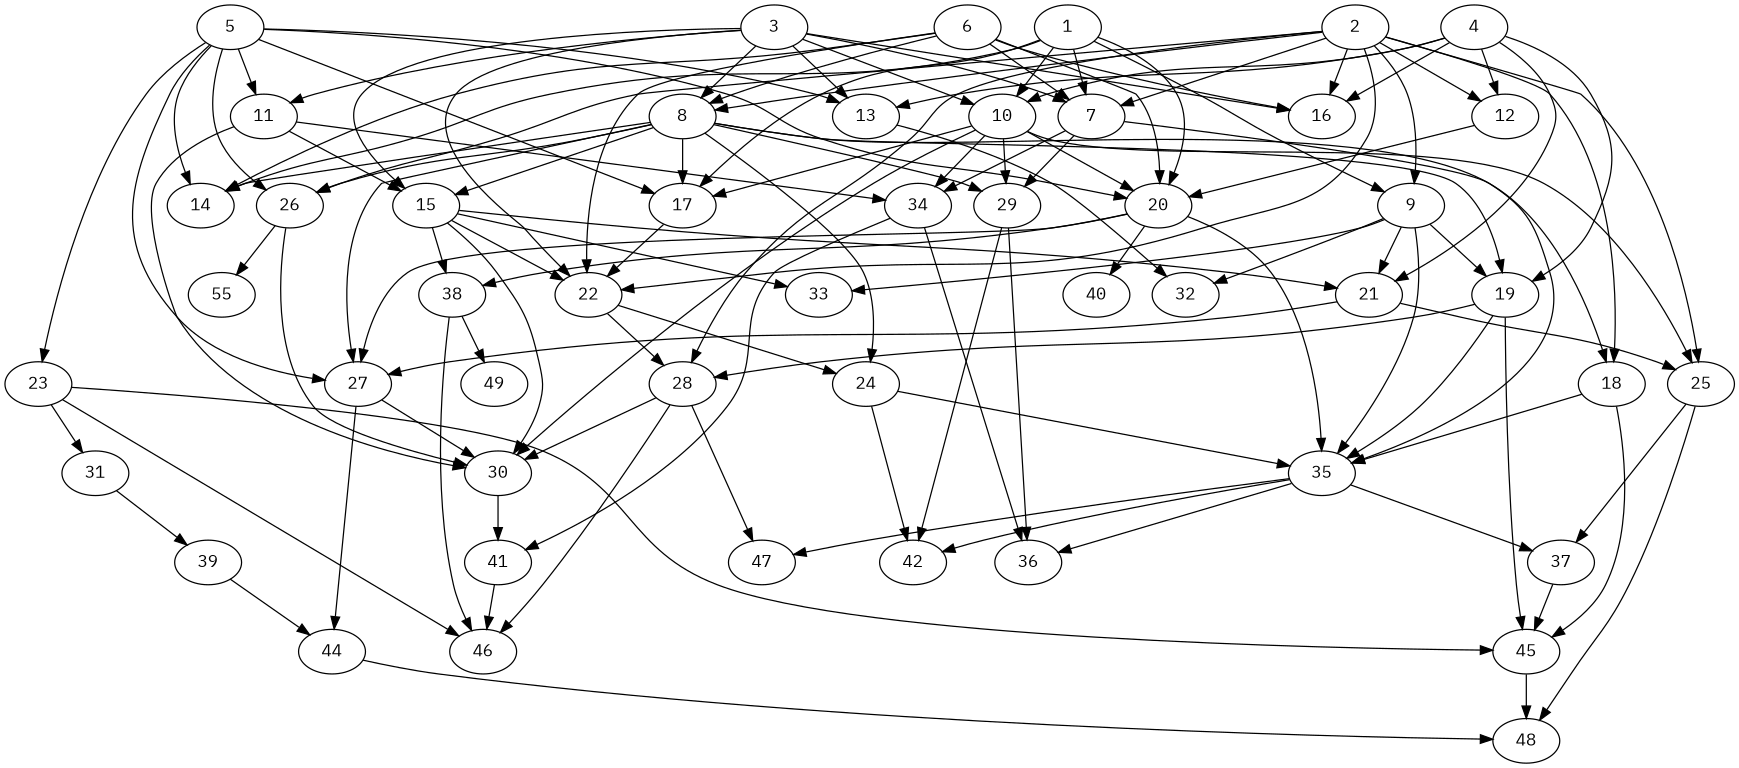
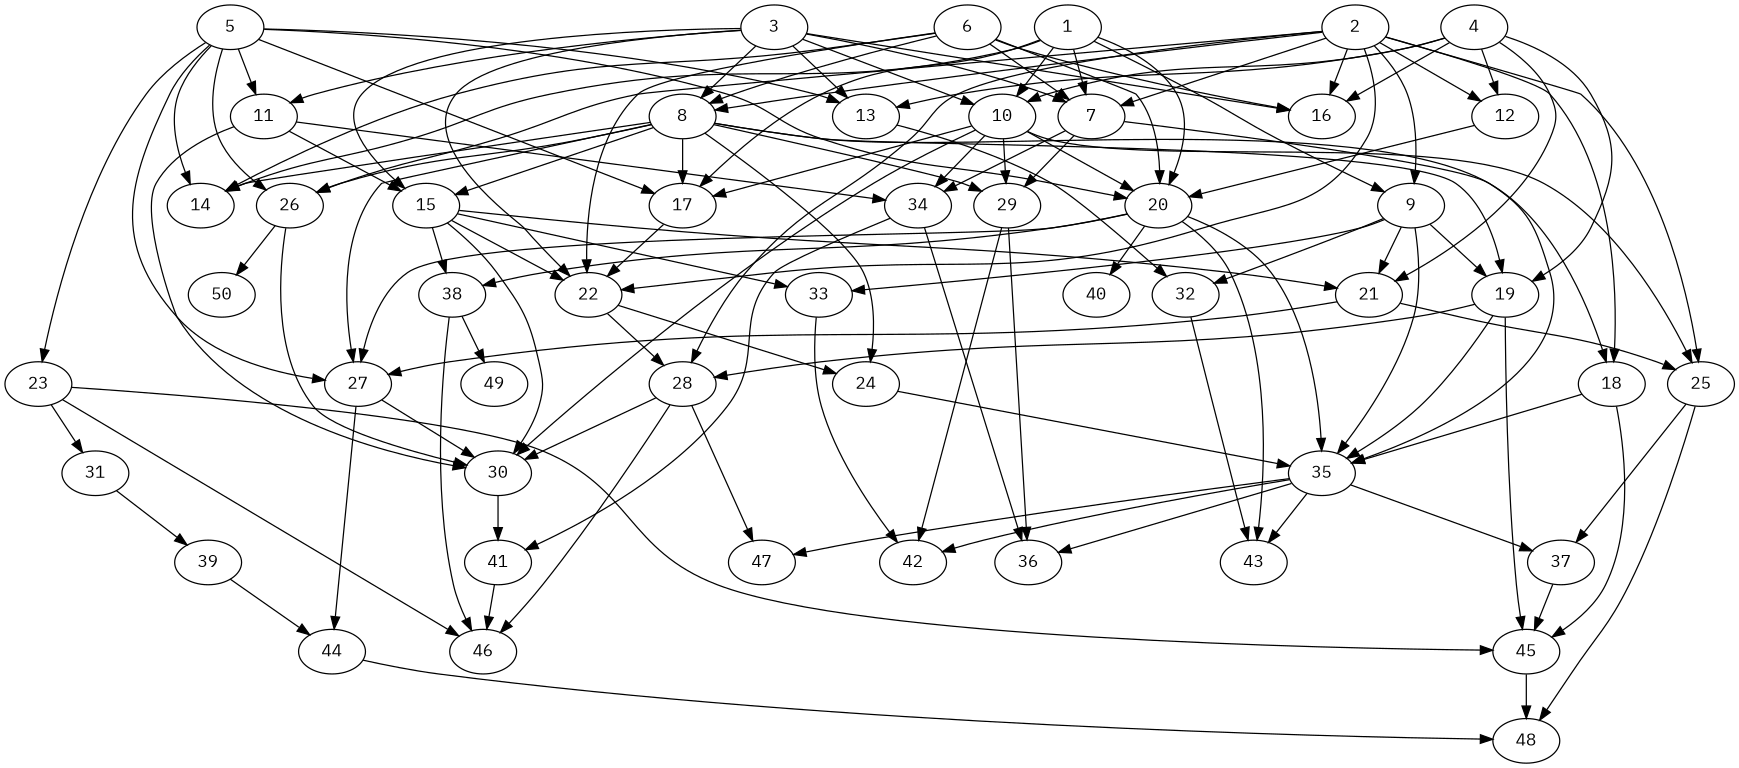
node "55": label "55" -> "50"
edge "24" -> "42": now "33" -> "42"
node "43": added
